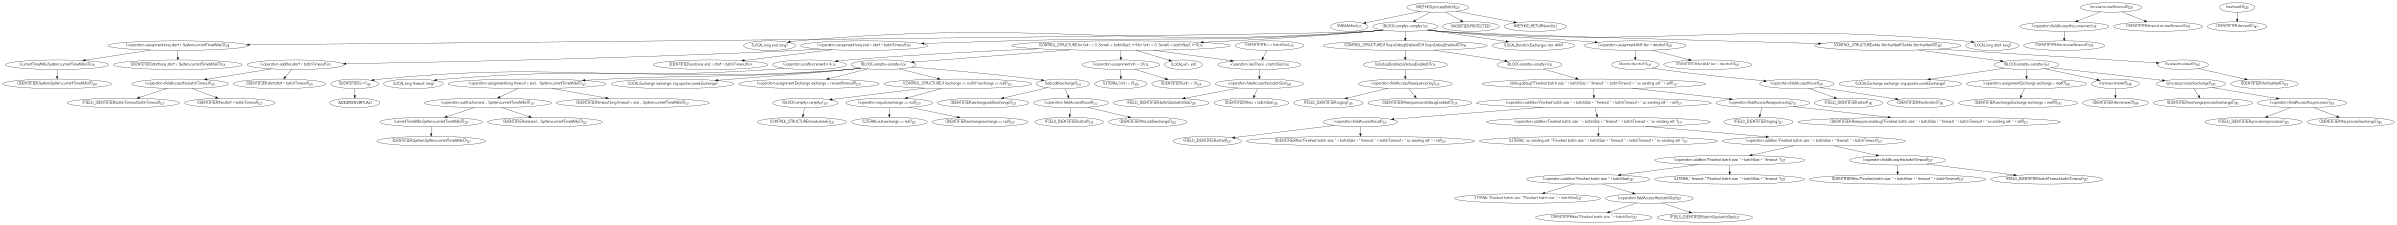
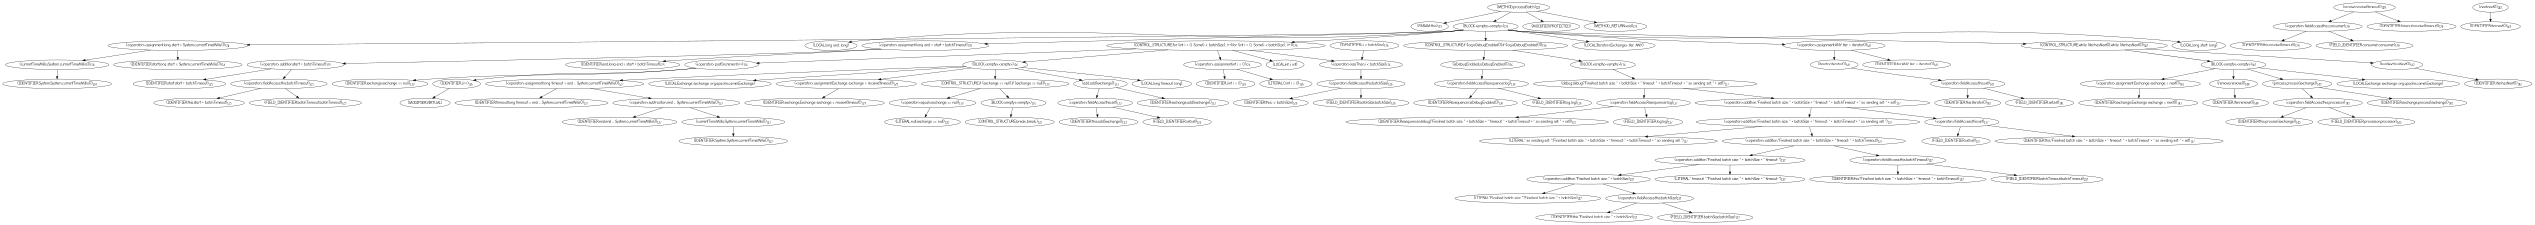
node "(FIELD_IDENTIFIER,consumer,consumer)": added
node "(IDENTIFIER,exchange,Exchange exchange = receive(timeout))": added
edge "(<operator>.equals,exchange == null)" -> "(IDENTIFIER,exchange,exchange == null)": now "(<operator>.postIncrement,i++)" -> "(IDENTIFIER,exchange,exchange == null)"
